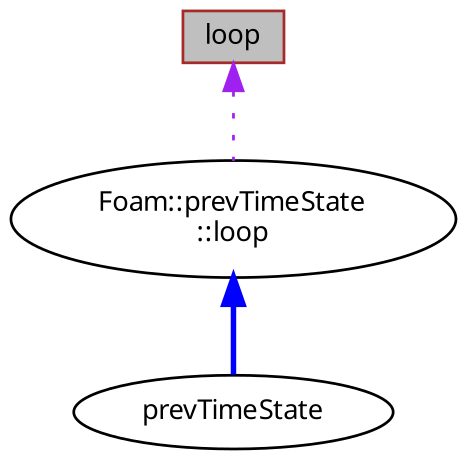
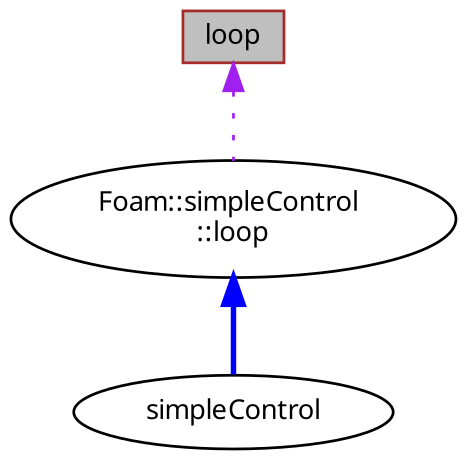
node "Foam::prevTimeState ::loop": label "Foam::prevTimeState ::loop" -> "Foam::simpleControl ::loop"
node "prevTimeState": label "prevTimeState" -> "simpleControl"
